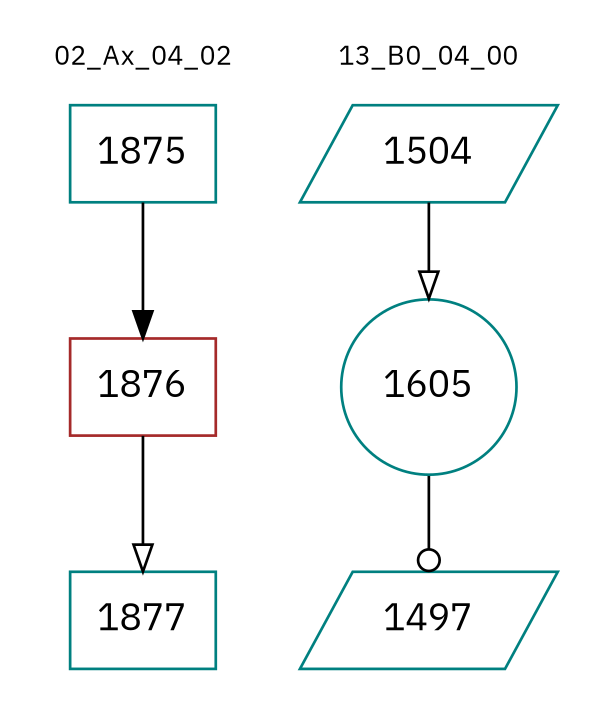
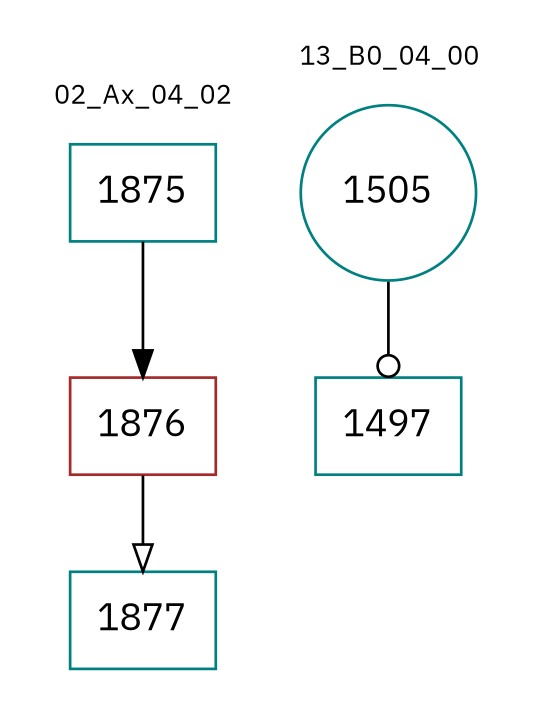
node "1504": removed
node "1605": label "1605" -> "1505"
node "1497": shape parallelogram -> box
